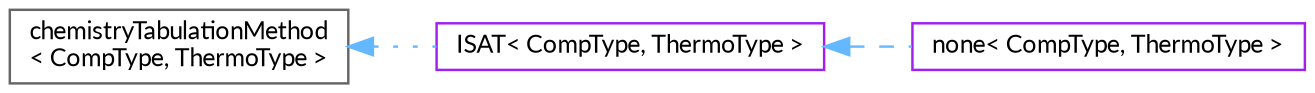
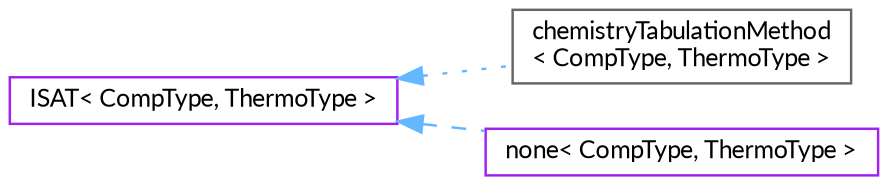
edge "ISAT< CompType, ThermoType >" -> "chemistryTabulationMethod < CompType, ThermoType >": reversed
